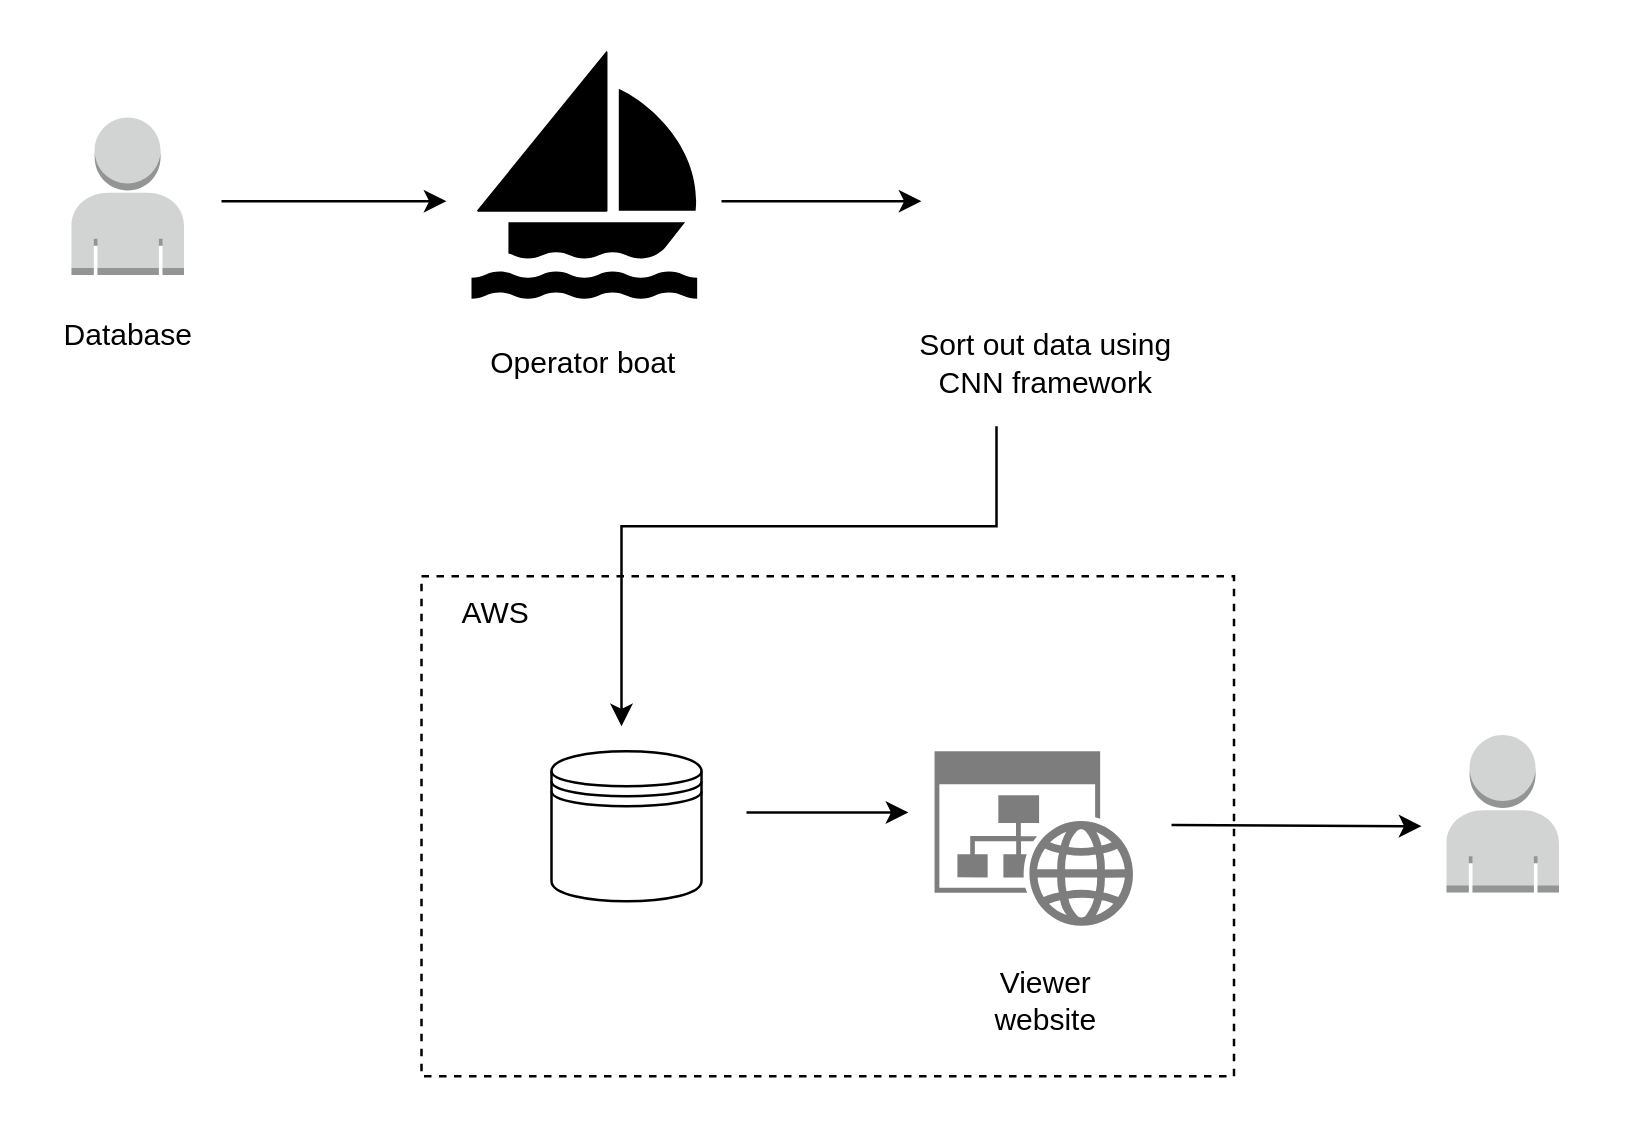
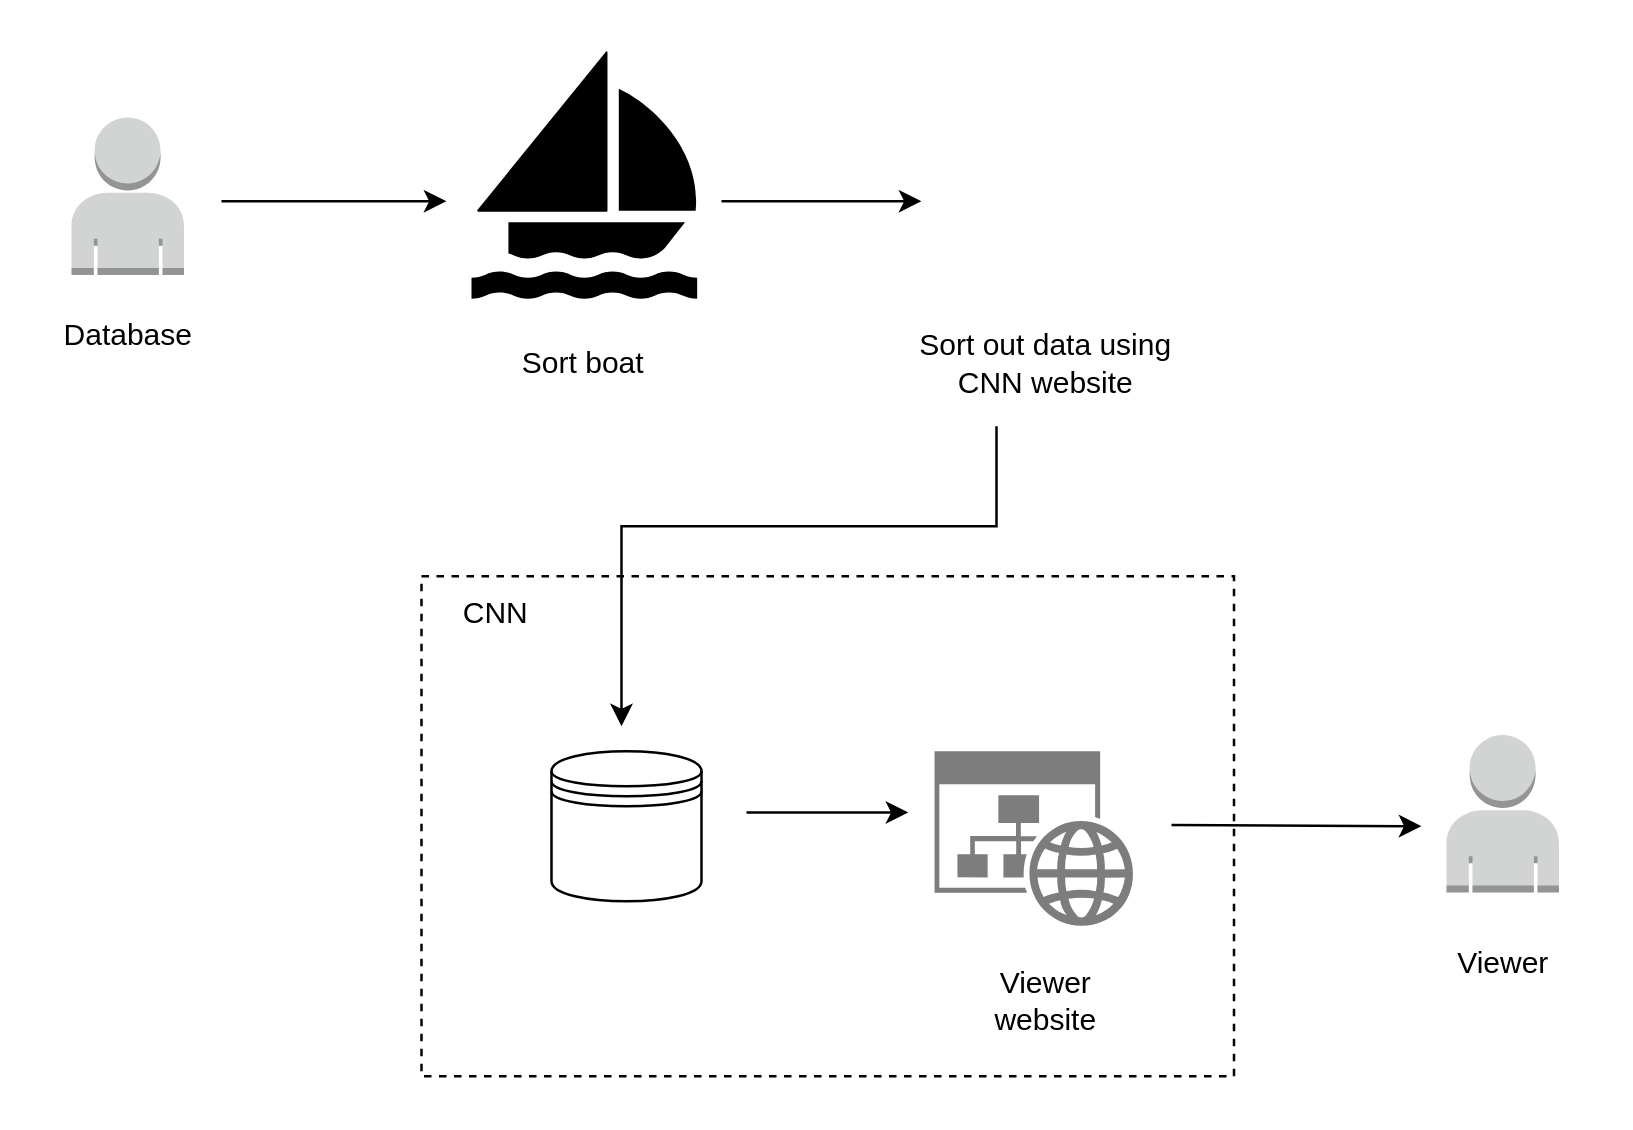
node "Operator boat": label "Operator boat" -> "Sort boat"
node "Sort out data using CNN framework": label "Sort out data using CNN framework" -> "Sort out data using CNN website"
node "AWS": label "AWS" -> "CNN"
node "Viewer": added
